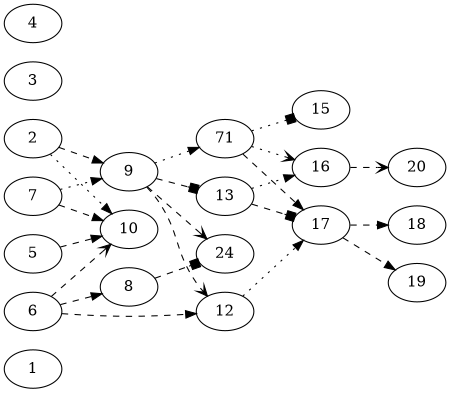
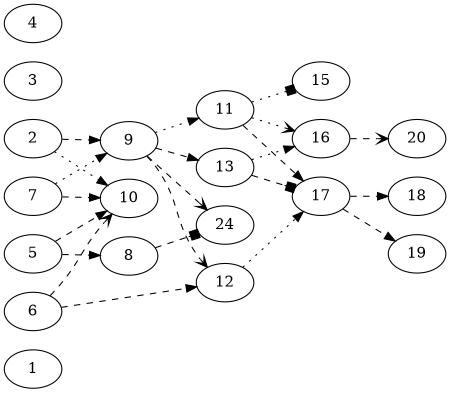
node "71": label "71" -> "11"
edge "9" -> "13": arrowhead box -> normal
edge "6" -> "8": now "5" -> "8"
